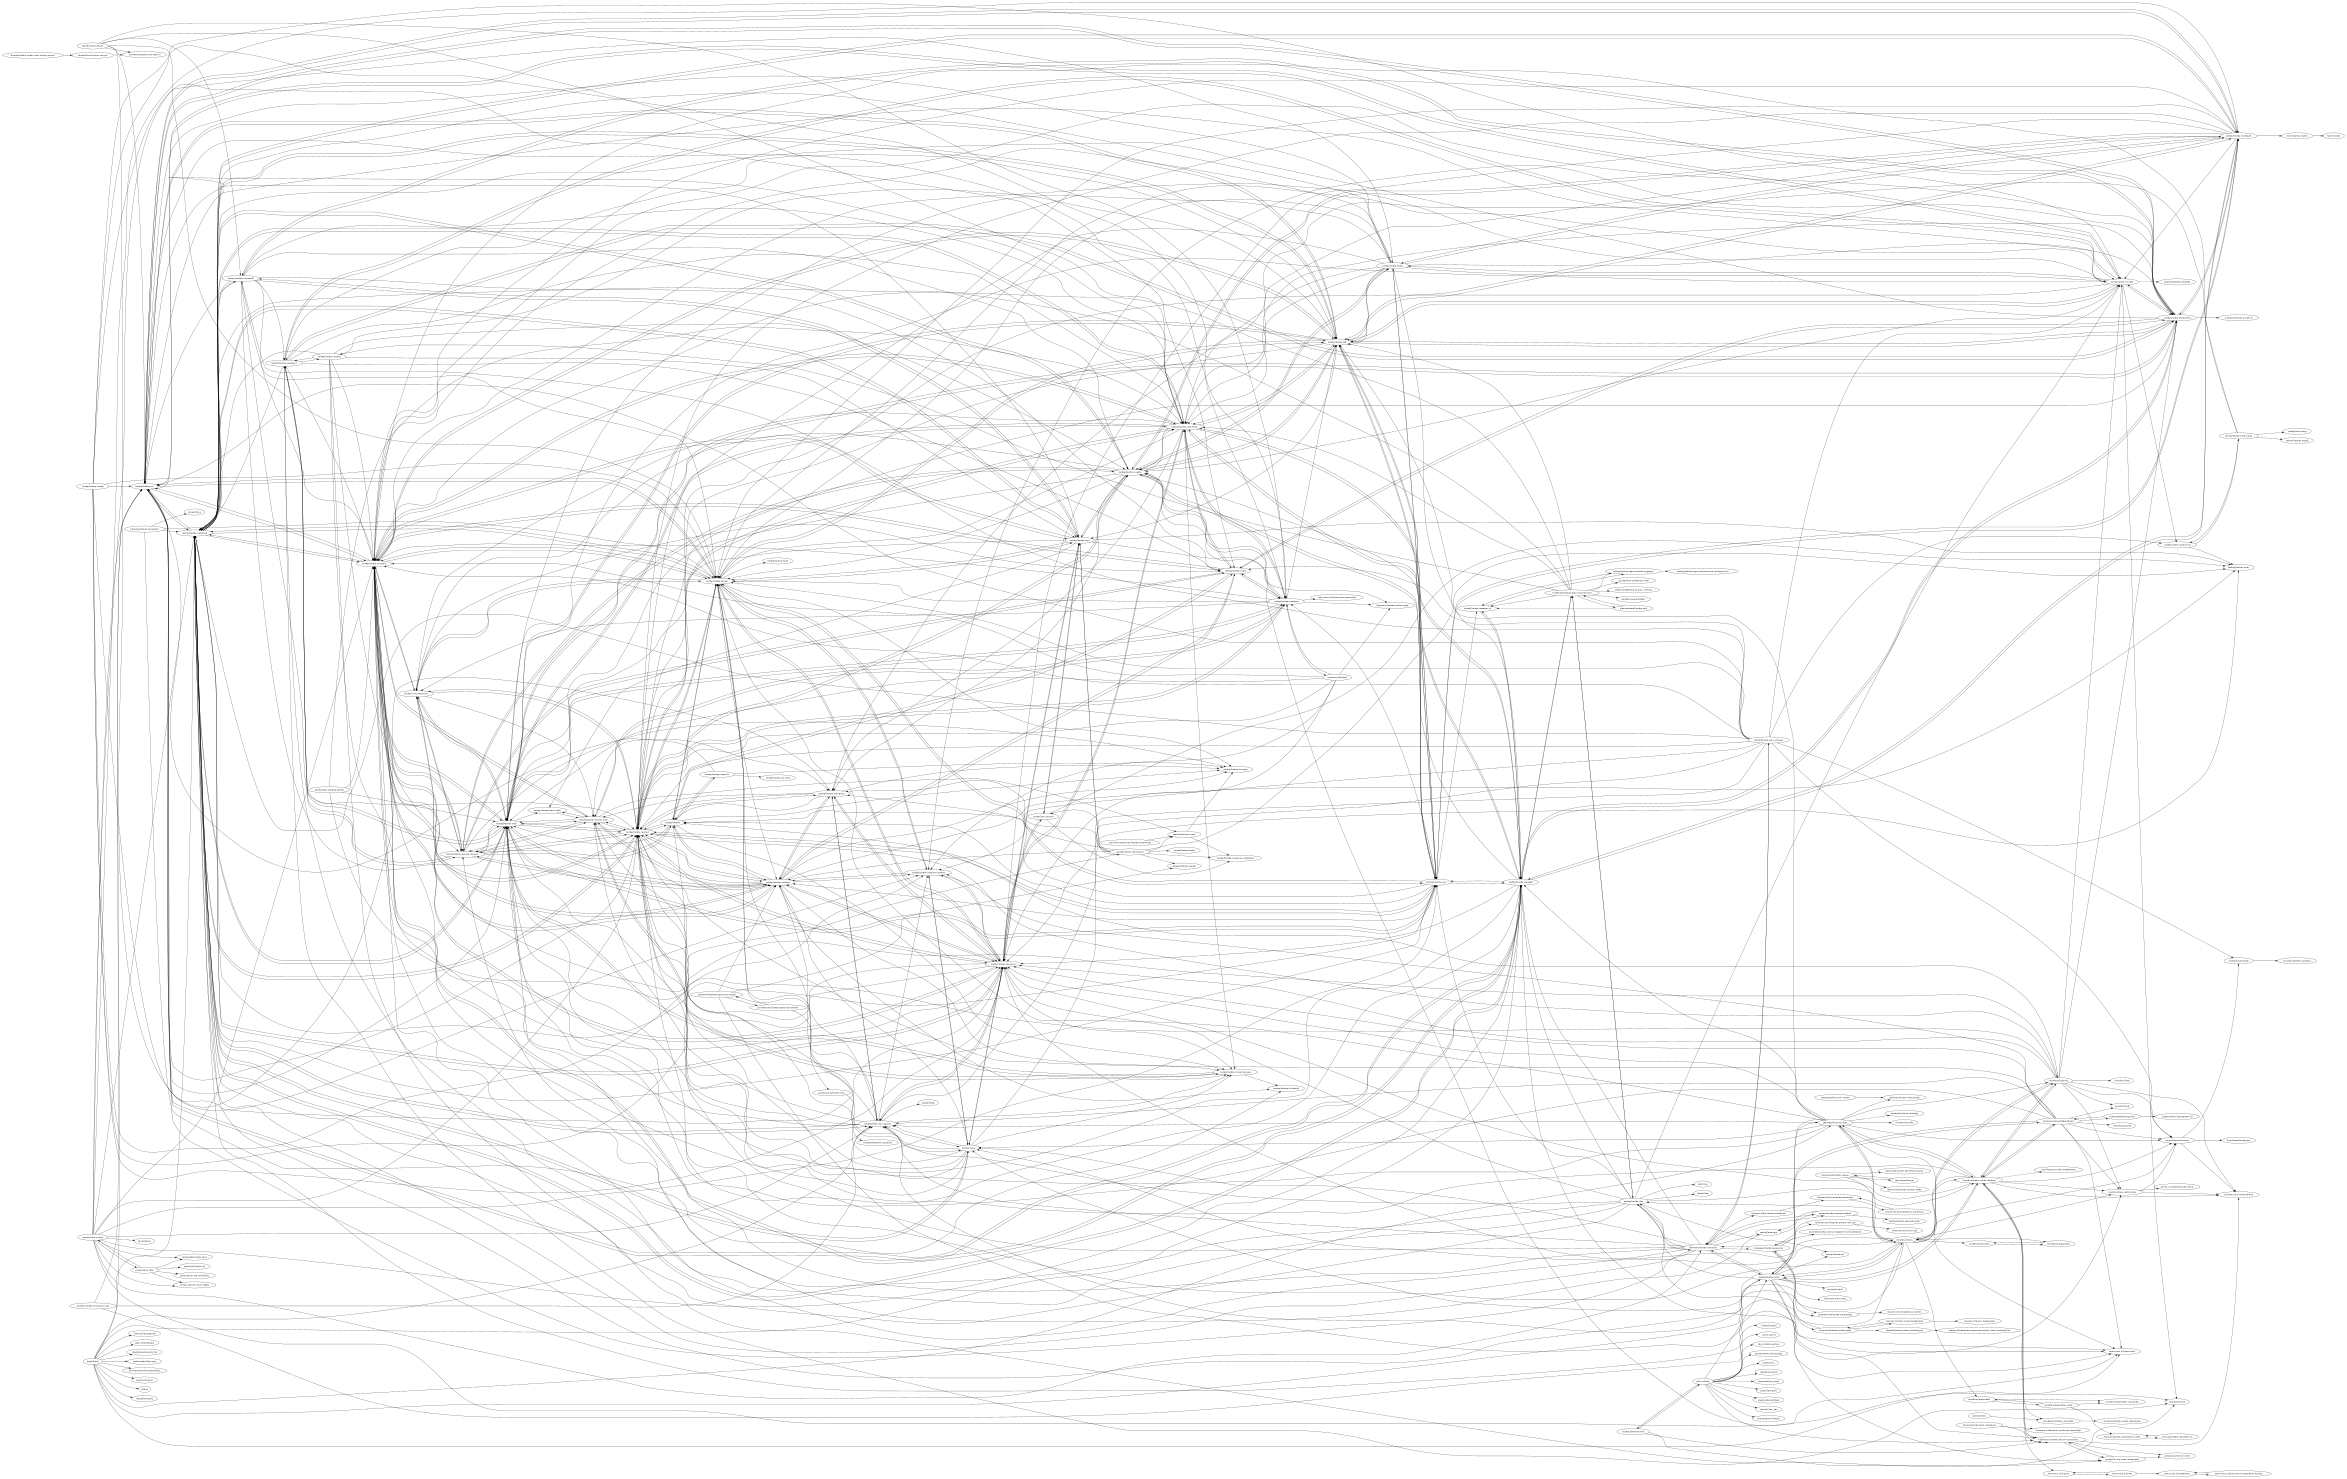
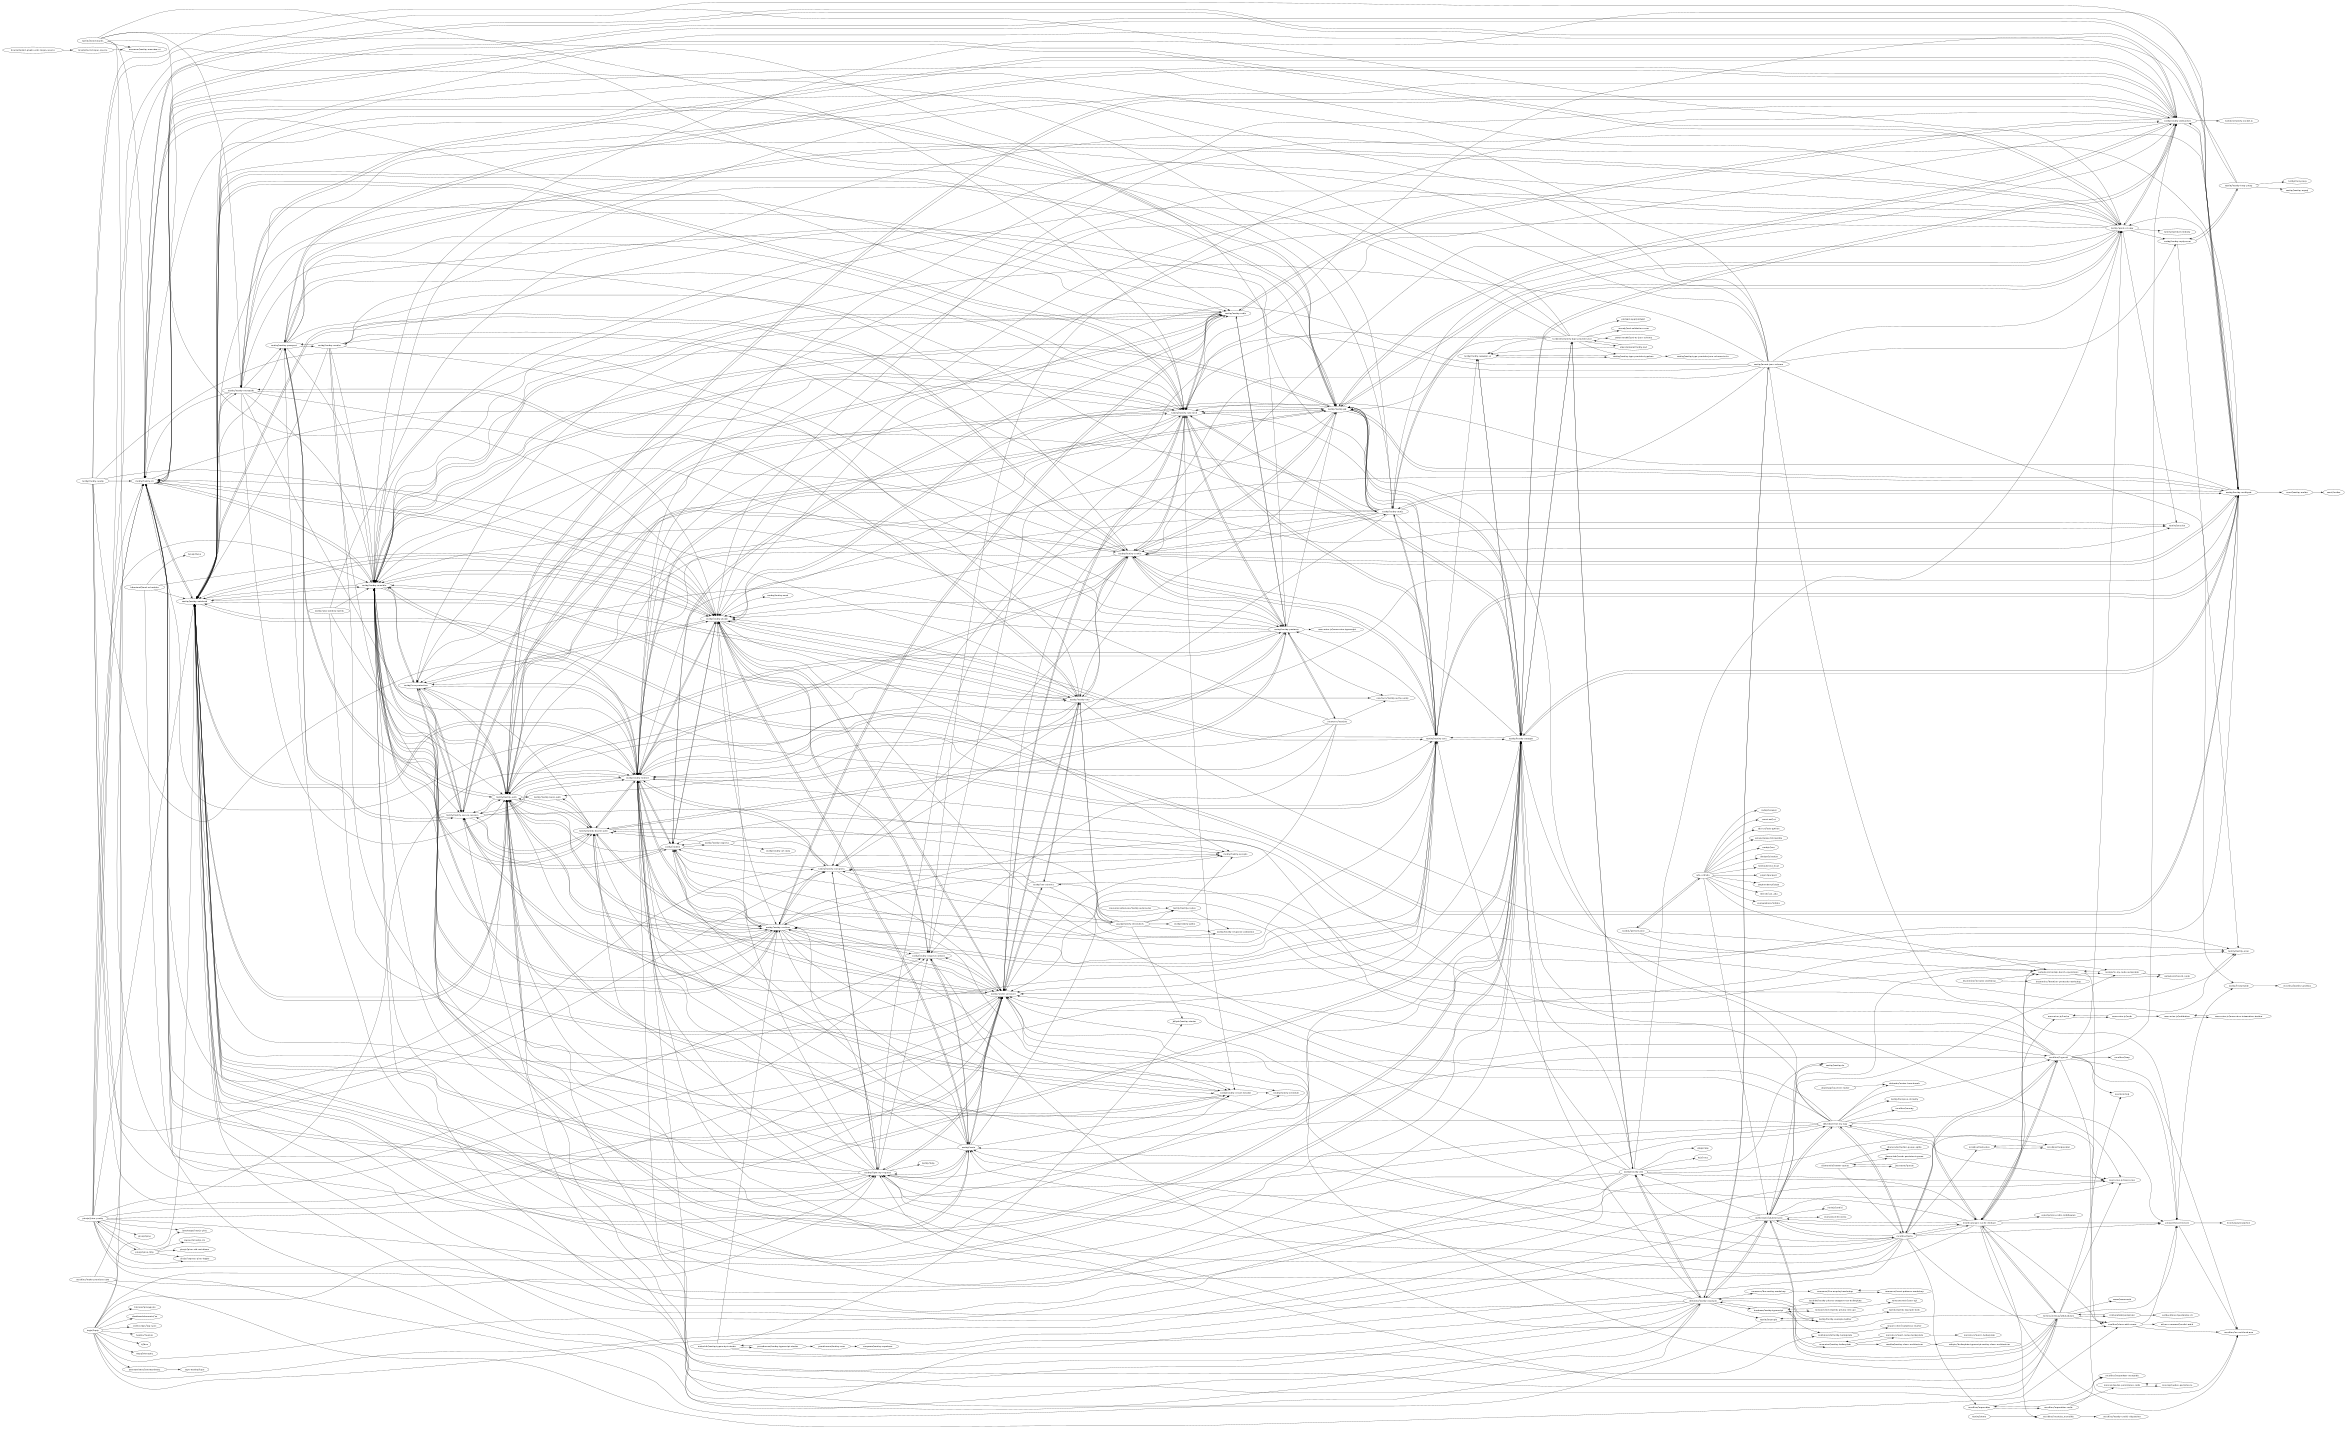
edge "fastify/fluent-json-schema" -> "fastify/fastify-redis": removed
edge "fastify/under-pressure" -> "fastify/fastify-compress": now "fastify/env-schema" -> "fastify/fastify-compress"
node "nodejs/platformatic": label "nodejs/platformatic" -> "platformatic/platformatic"
edge "tapjs/tapjs" -> "tape-testing/tape": now "EventEmitter2/EventEmitter2" -> "tape-testing/tape"
